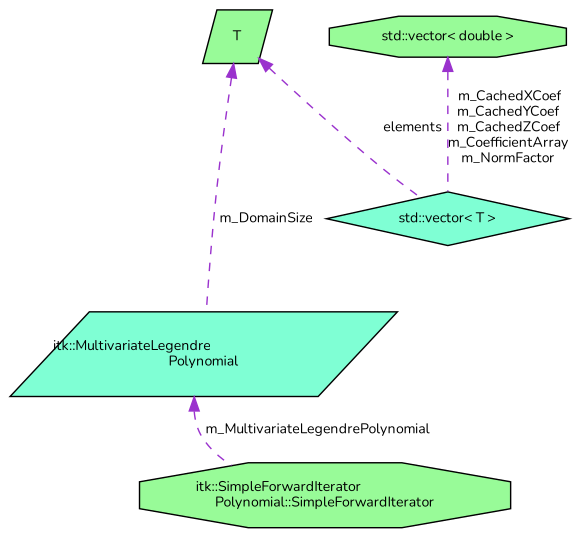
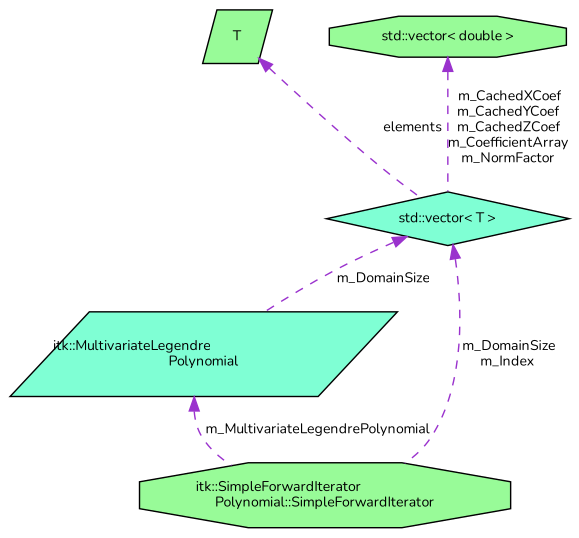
edge "itk::MultivariateLegendre Polynomial" -> "T": now "itk::MultivariateLegendre Polynomial" -> "std::vector< T >"
edge "itk::SimpleForwardIterator Polynomial::SimpleForwardIterator" -> "std::vector< T >": added, label "m_DomainSize m_Index"
